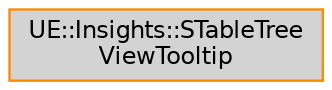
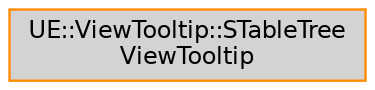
node "UE::Insights::STableTree ViewTooltip": label "UE::Insights::STableTree ViewTooltip" -> "UE::ViewTooltip::STableTree ViewTooltip"
